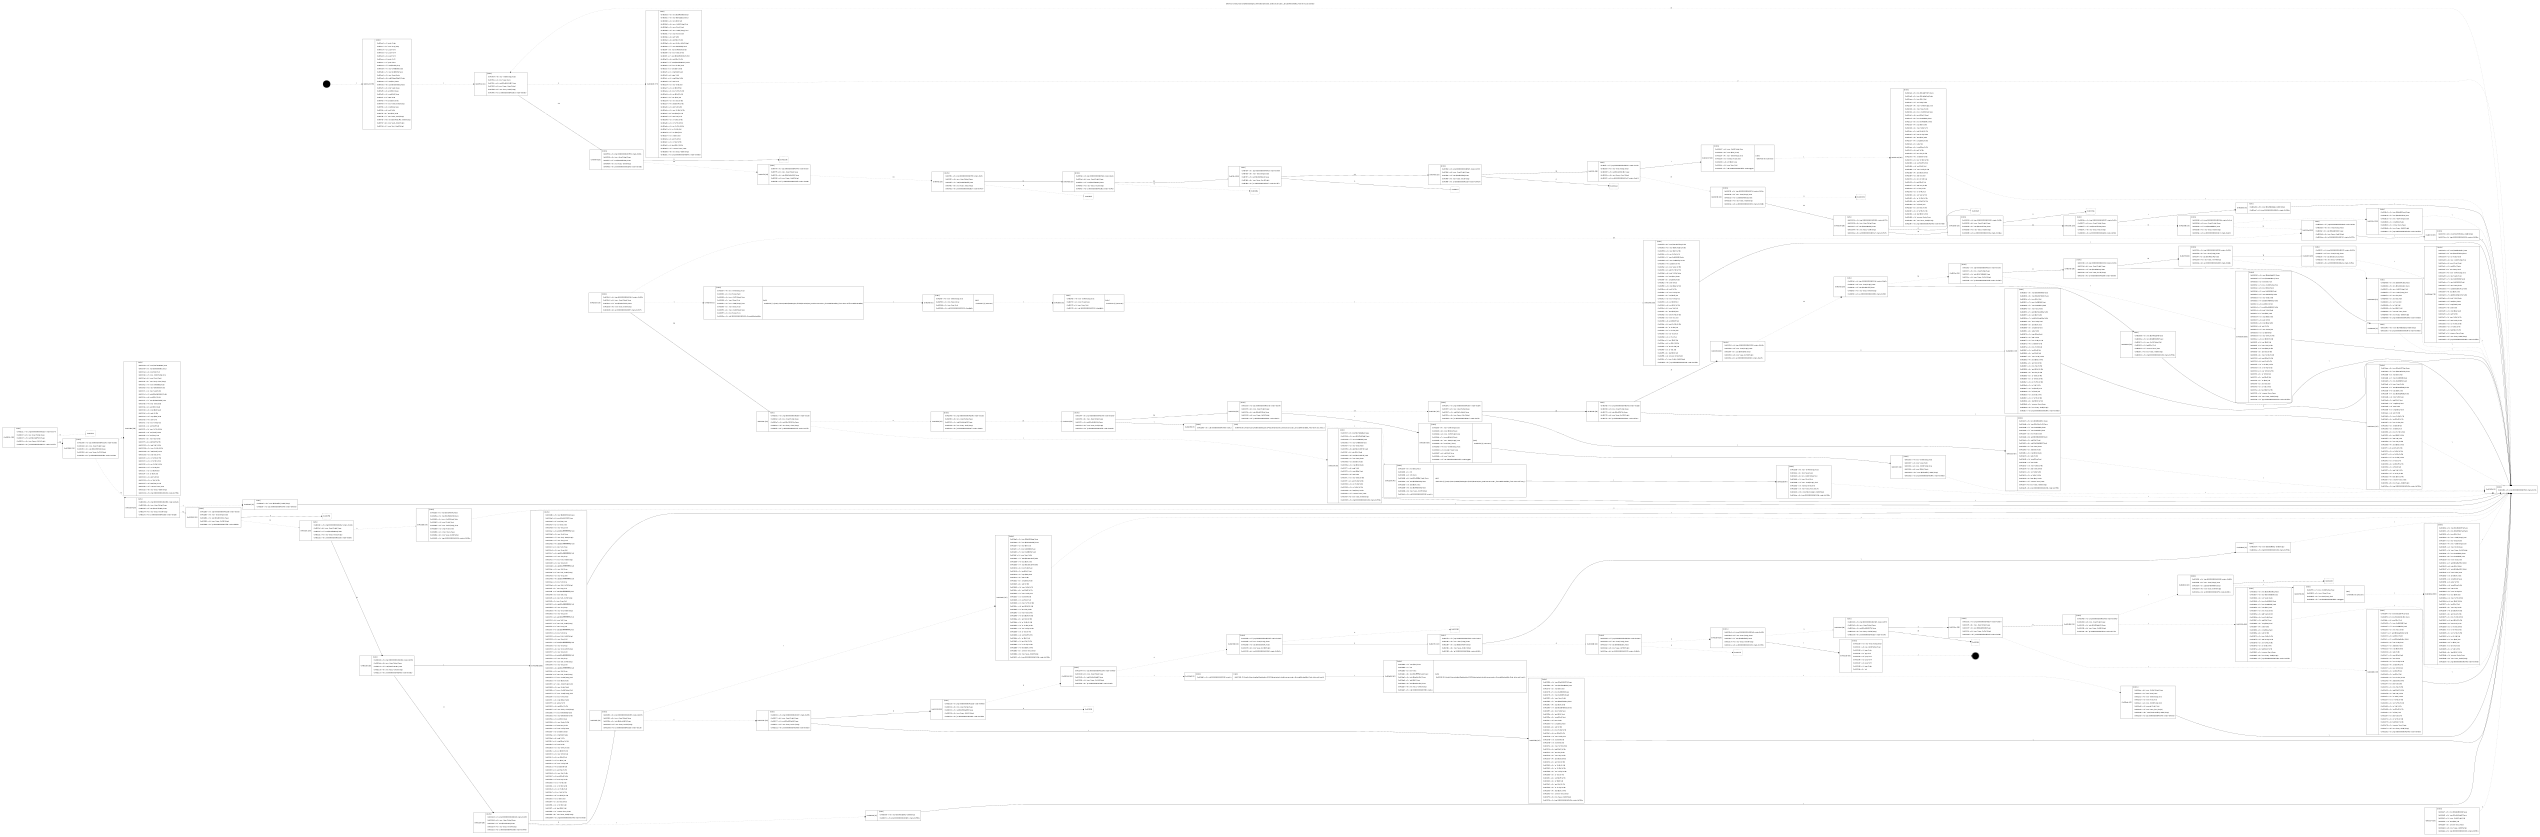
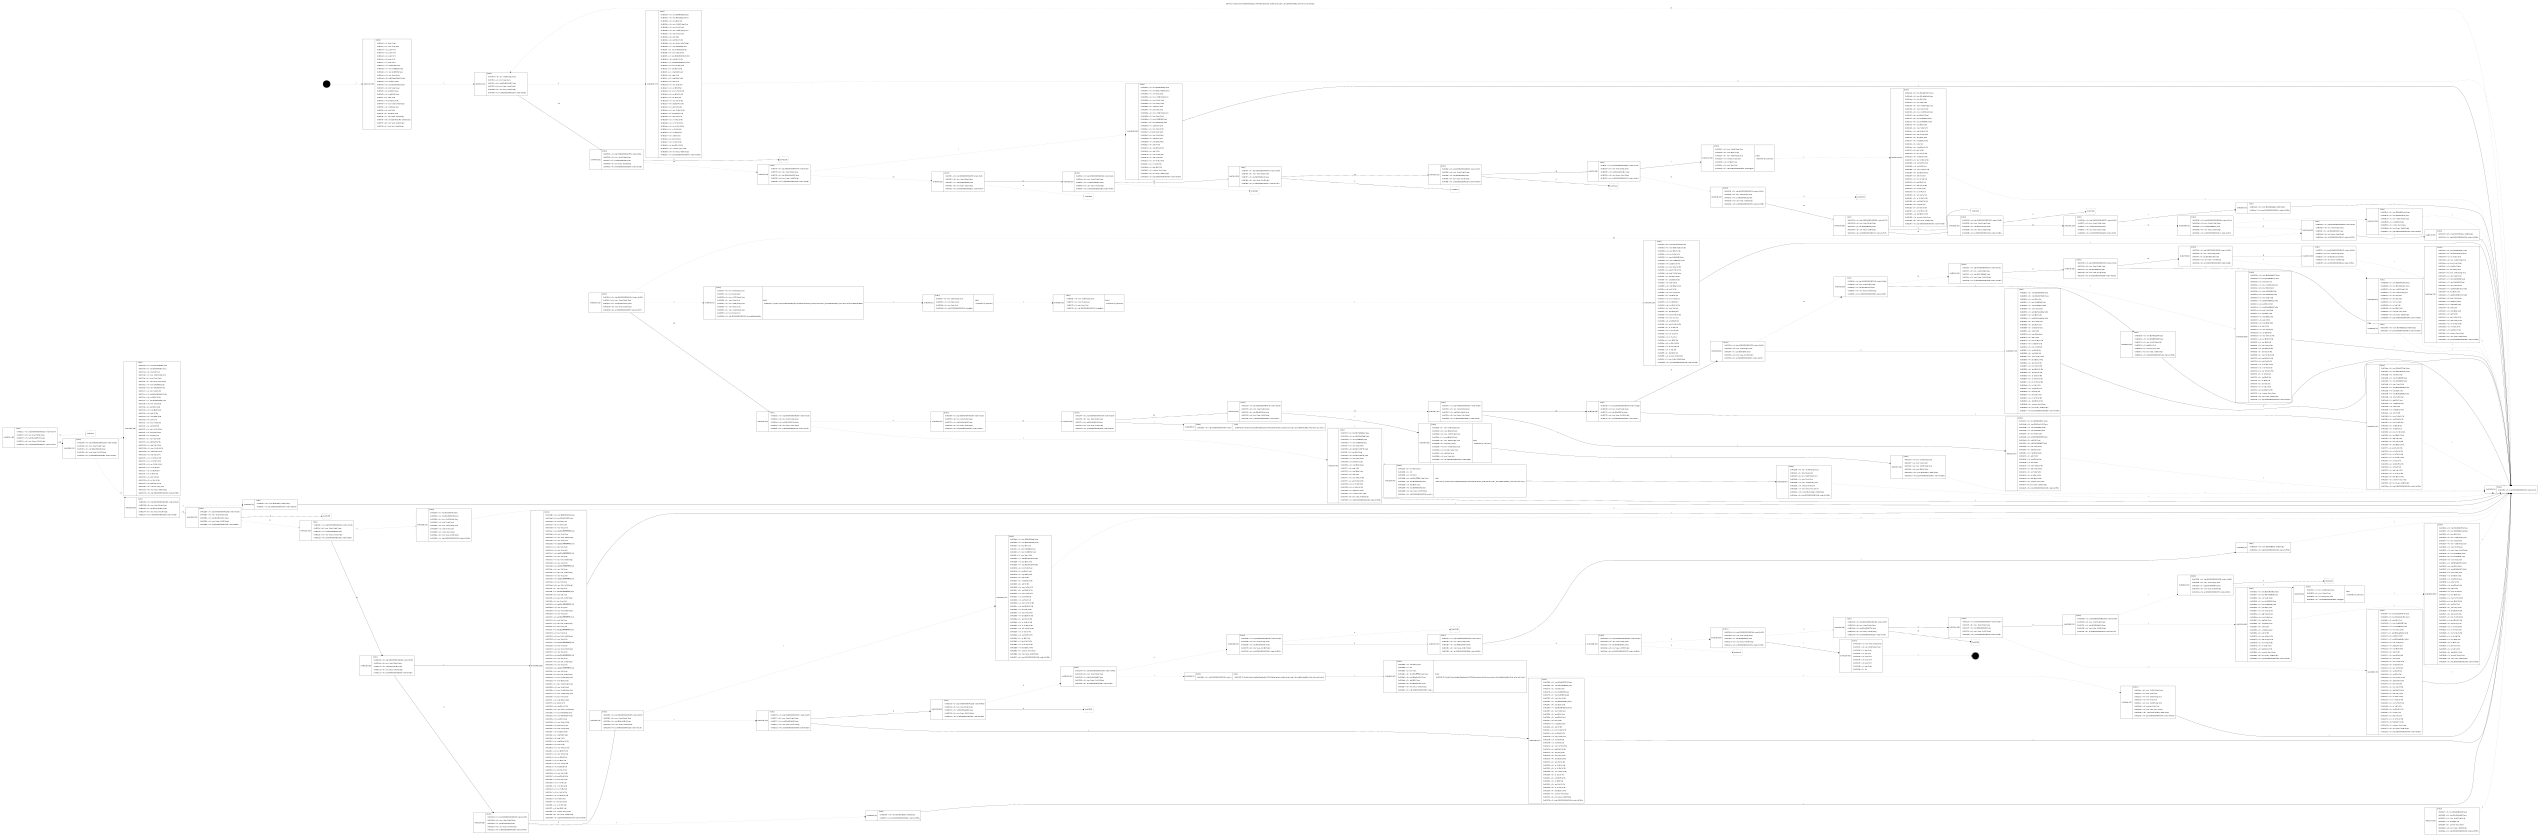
node "0x402b78 [109]": added
